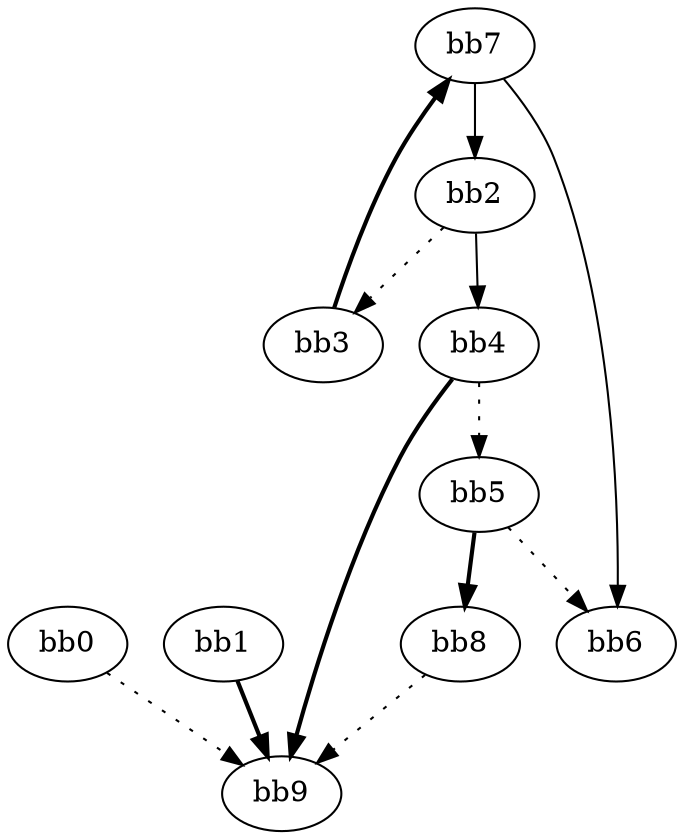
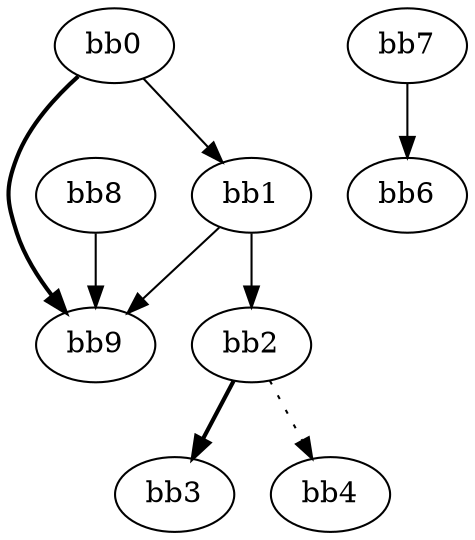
edge "bb7" -> "bb2": now "bb1" -> "bb2"
edge "bb0" -> "bb1": added
edge "bb3" -> "bb7": removed
edge "bb2" -> "bb4": style solid -> dotted
edge "bb2" -> "bb3": style dotted -> bold
node "bb5": removed
edge "bb4" -> "bb9": removed
edge "bb1" -> "bb9": style bold -> solid
edge "bb8" -> "bb9": style dotted -> solid
edge "bb0" -> "bb9": style dotted -> bold
